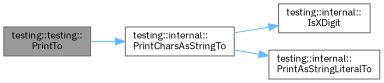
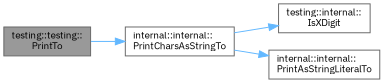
node "testing::internal:: PrintCharsAsStringTo": label "testing::internal:: PrintCharsAsStringTo" -> "internal::internal:: PrintCharsAsStringTo"
node "testing::internal:: PrintAsStringLiteralTo": label "testing::internal:: PrintAsStringLiteralTo" -> "internal::internal:: PrintAsStringLiteralTo"
